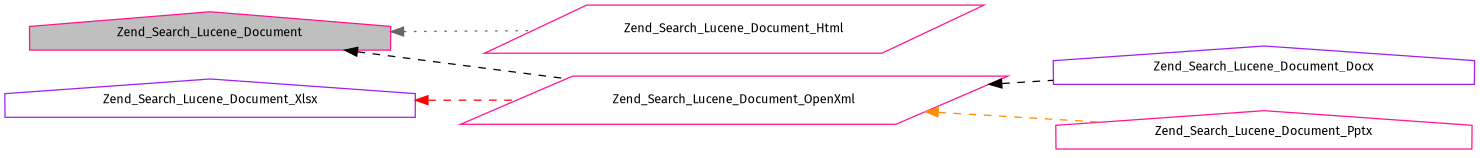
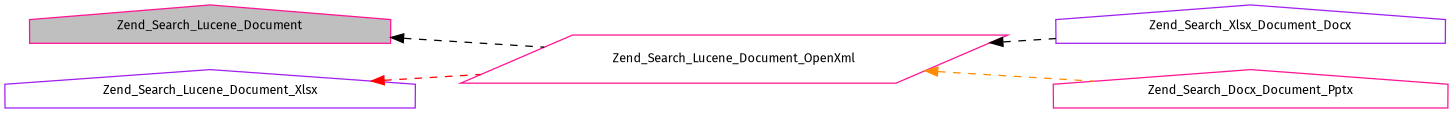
node "Zend_Search_Lucene_Document_Html": removed
node "Zend_Search_Lucene_Document_Docx": label "Zend_Search_Lucene_Document_Docx" -> "Zend_Search_Xlsx_Document_Docx"
node "Zend_Search_Lucene_Document_Pptx": label "Zend_Search_Lucene_Document_Pptx" -> "Zend_Search_Docx_Document_Pptx"
